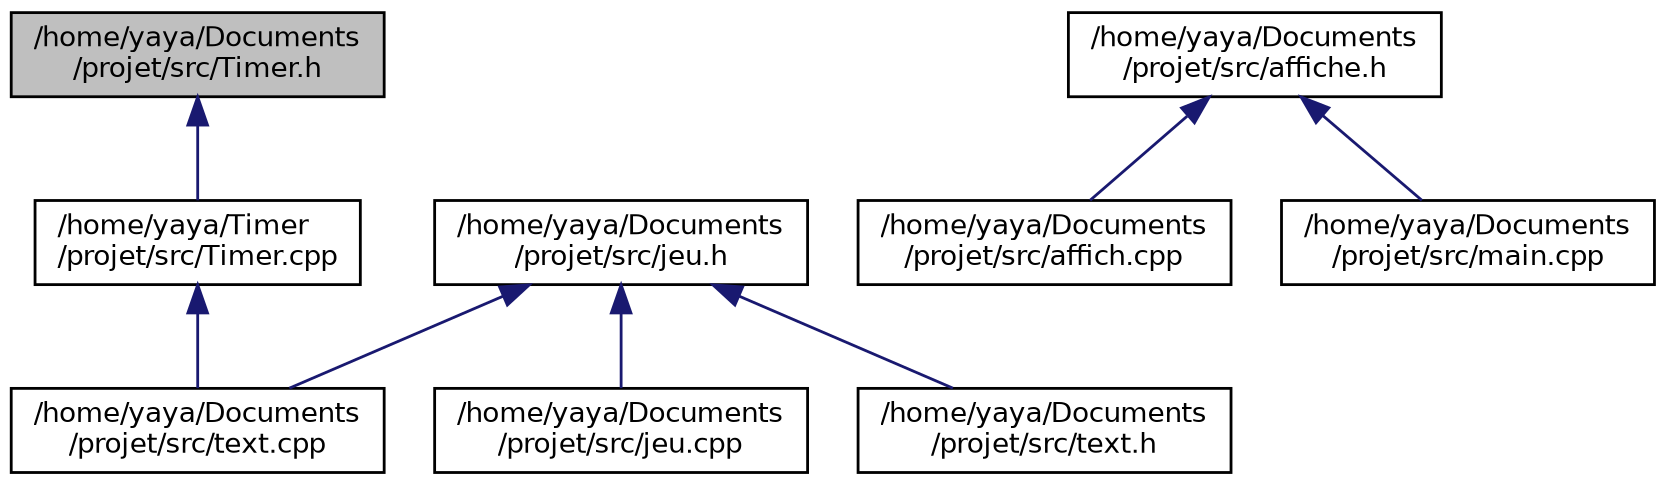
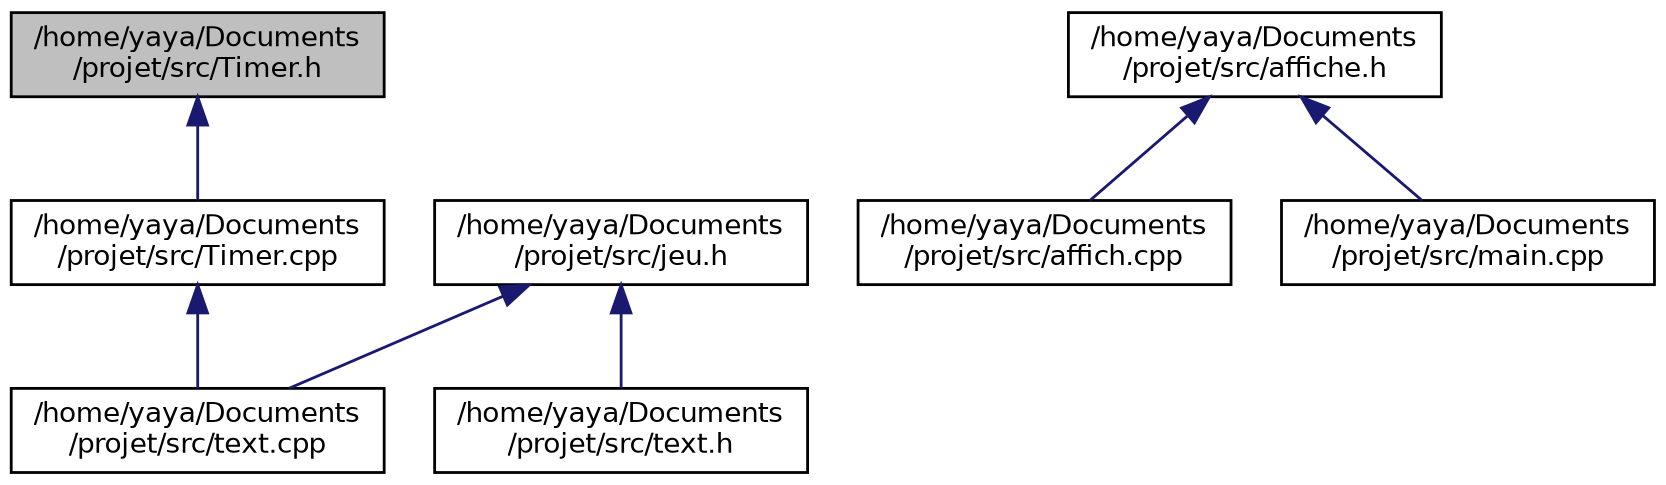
node "/home/yaya/Timer /projet/src/Timer.cpp": label "/home/yaya/Timer /projet/src/Timer.cpp" -> "/home/yaya/Documents /projet/src/Timer.cpp"
node "/home/yaya/Documents /projet/src/jeu.cpp": removed
